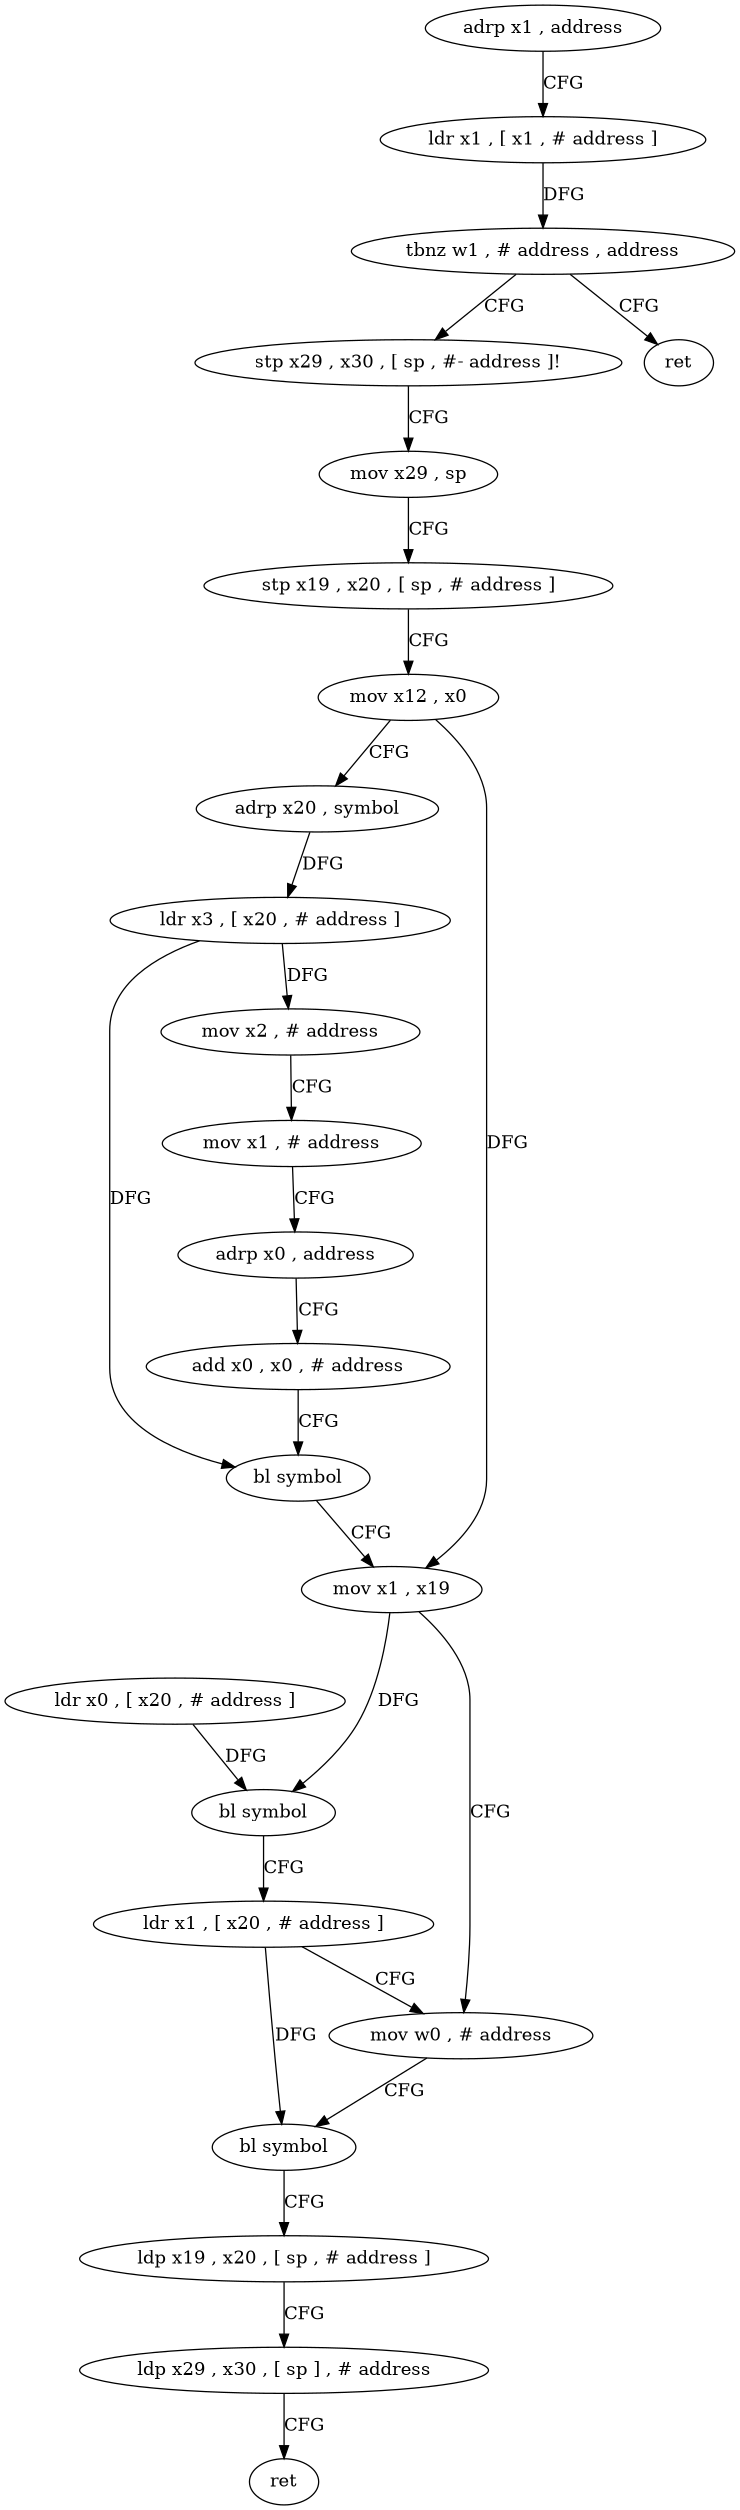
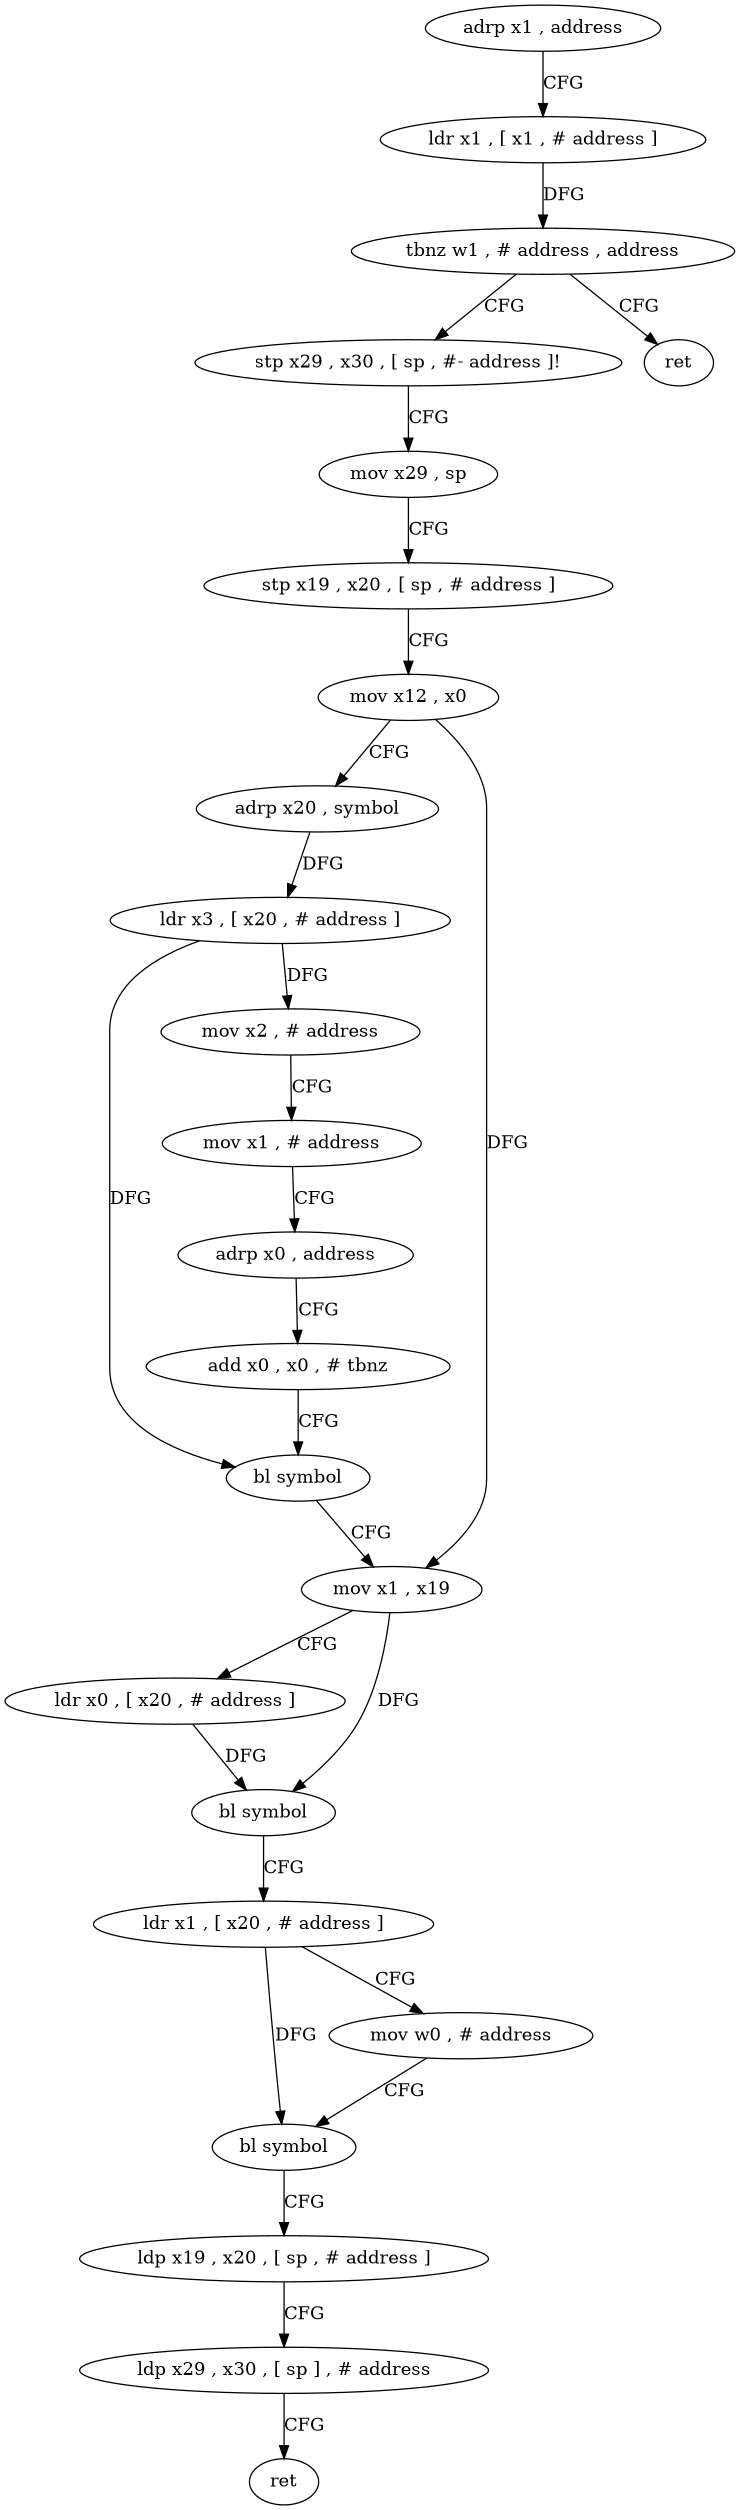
node "add x0 , x0 , # address": label "add x0 , x0 , # address" -> "add x0 , x0 , # tbnz"
edge "mov x1 , x19" -> "mov w0 , # address": now "mov x1 , x19" -> "ldr x0 , [ x20 , # address ]"
